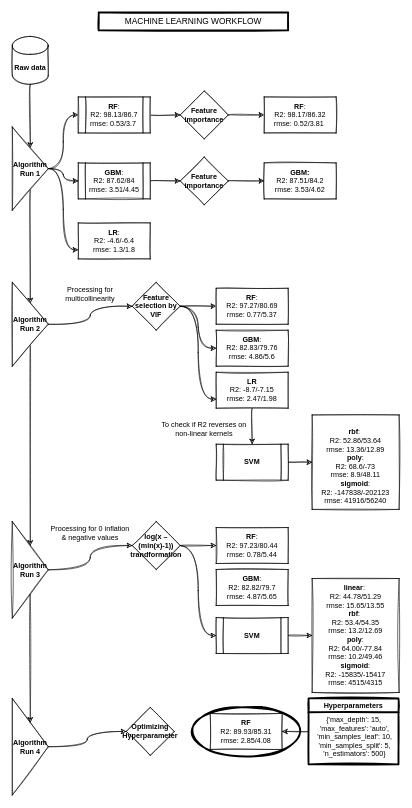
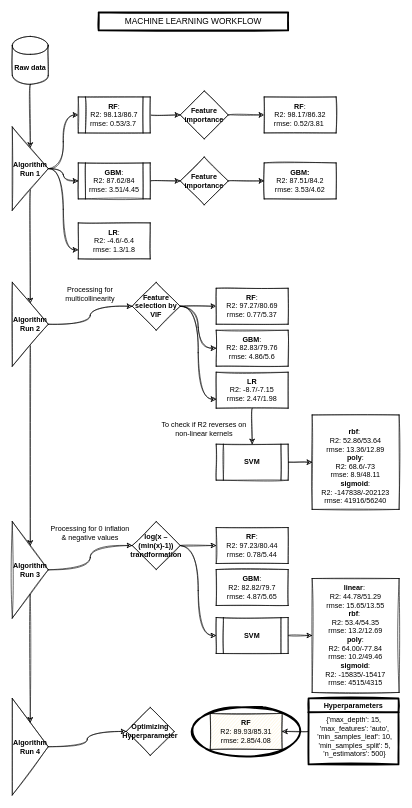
node "RF R2: 89.93/85.31 rmse: 2.85/4.08": fillcolor #ffffff -> #fff2cc
